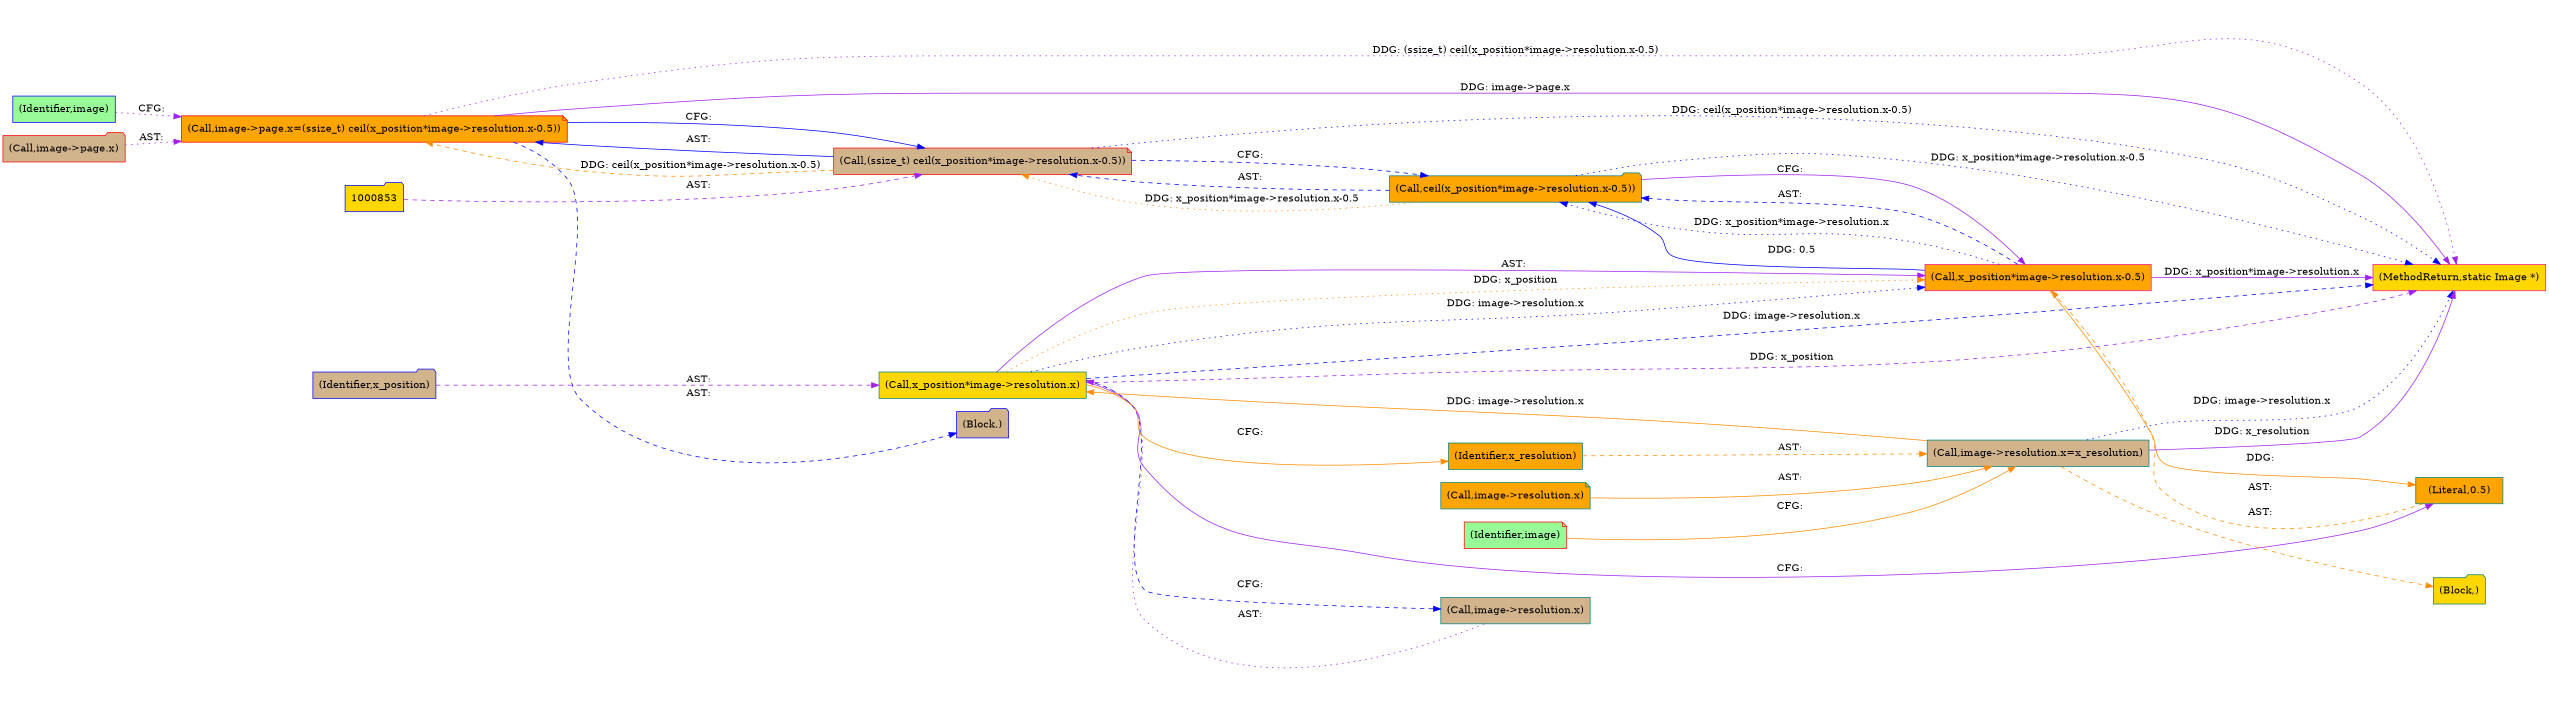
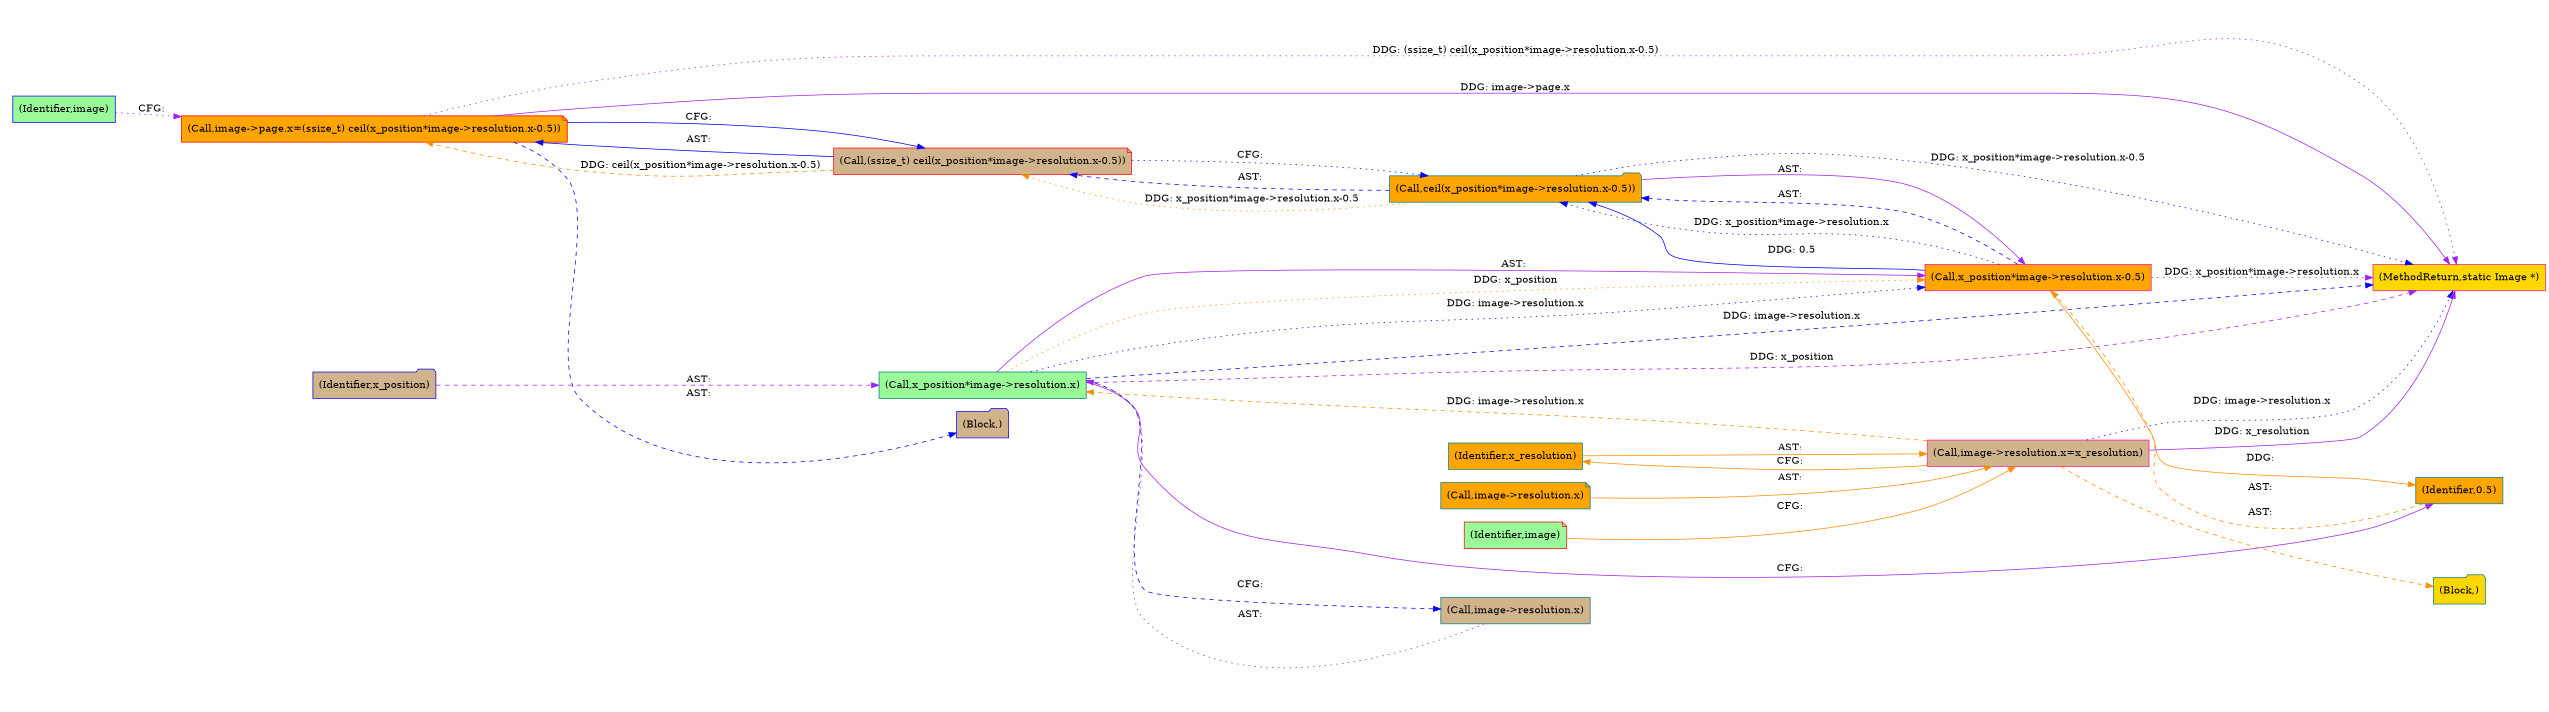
edge "(Call,(ssize_t) ceil(x_position*image->resolution.x-0.5))" -> "(MethodReturn,static Image *)": removed, label "DDG: ceil(x_position*image->resolution.x-0.5)"
node "(Call,image->page.x)": removed
edge "(Call,(ssize_t) ceil(x_position*image->resolution.x-0.5))" -> "(Call,ceil(x_position*image->resolution.x-0.5))": style dashed -> dotted
edge "(Call,ceil(x_position*image->resolution.x-0.5))" -> "(Call,x_position*image->resolution.x-0.5)": label "CFG: " -> "AST: "
node "1000853": removed
edge "(Call,x_position*image->resolution.x-0.5)" -> "(MethodReturn,static Image *)": style solid -> dotted
node "(Call,x_position*image->resolution.x)": fillcolor gold -> palegreen
edge "(Call,image->resolution.x=x_resolution)" -> "(Call,x_position*image->resolution.x)": style solid -> dashed
node "(Call,image->resolution.x=x_resolution)": color teal -> deeppink
edge "(Identifier,x_resolution)" -> "(Call,image->resolution.x=x_resolution)": style dashed -> solid
edge "(Call,x_position*image->resolution.x)" -> "(Identifier,x_resolution)": now "(Call,image->resolution.x=x_resolution)" -> "(Identifier,x_resolution)"
node "(Literal,0.5)": label "(Literal,0.5)" -> "(Identifier,0.5)"
